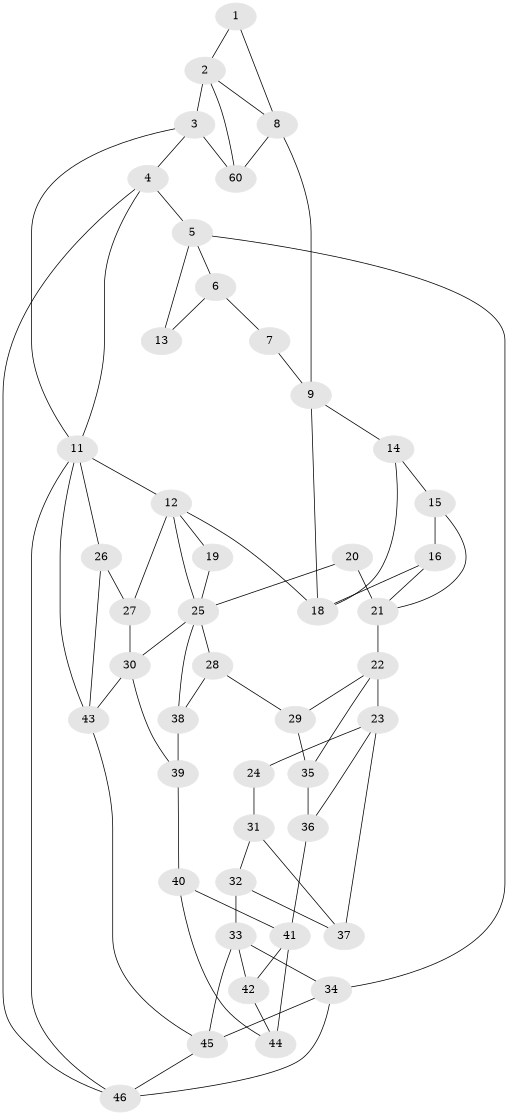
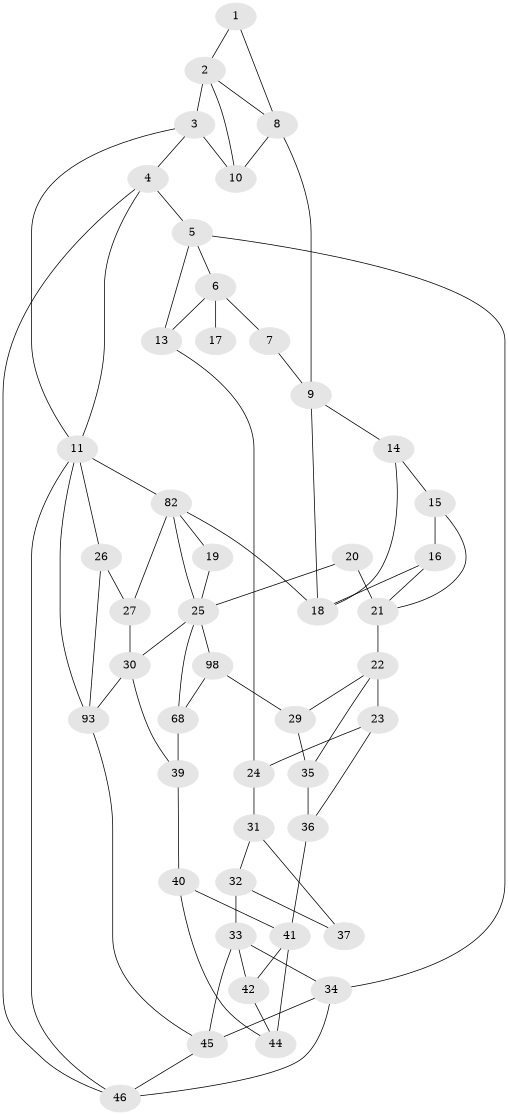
node "60": label "60" -> "10"
node "17": added
node "12": label "12" -> "82"
edge "13" -- "24": added
node "28": label "28" -> "98"
node "43": label "43" -> "93"
node "38": label "38" -> "68"
edge "23" -- "37": removed
